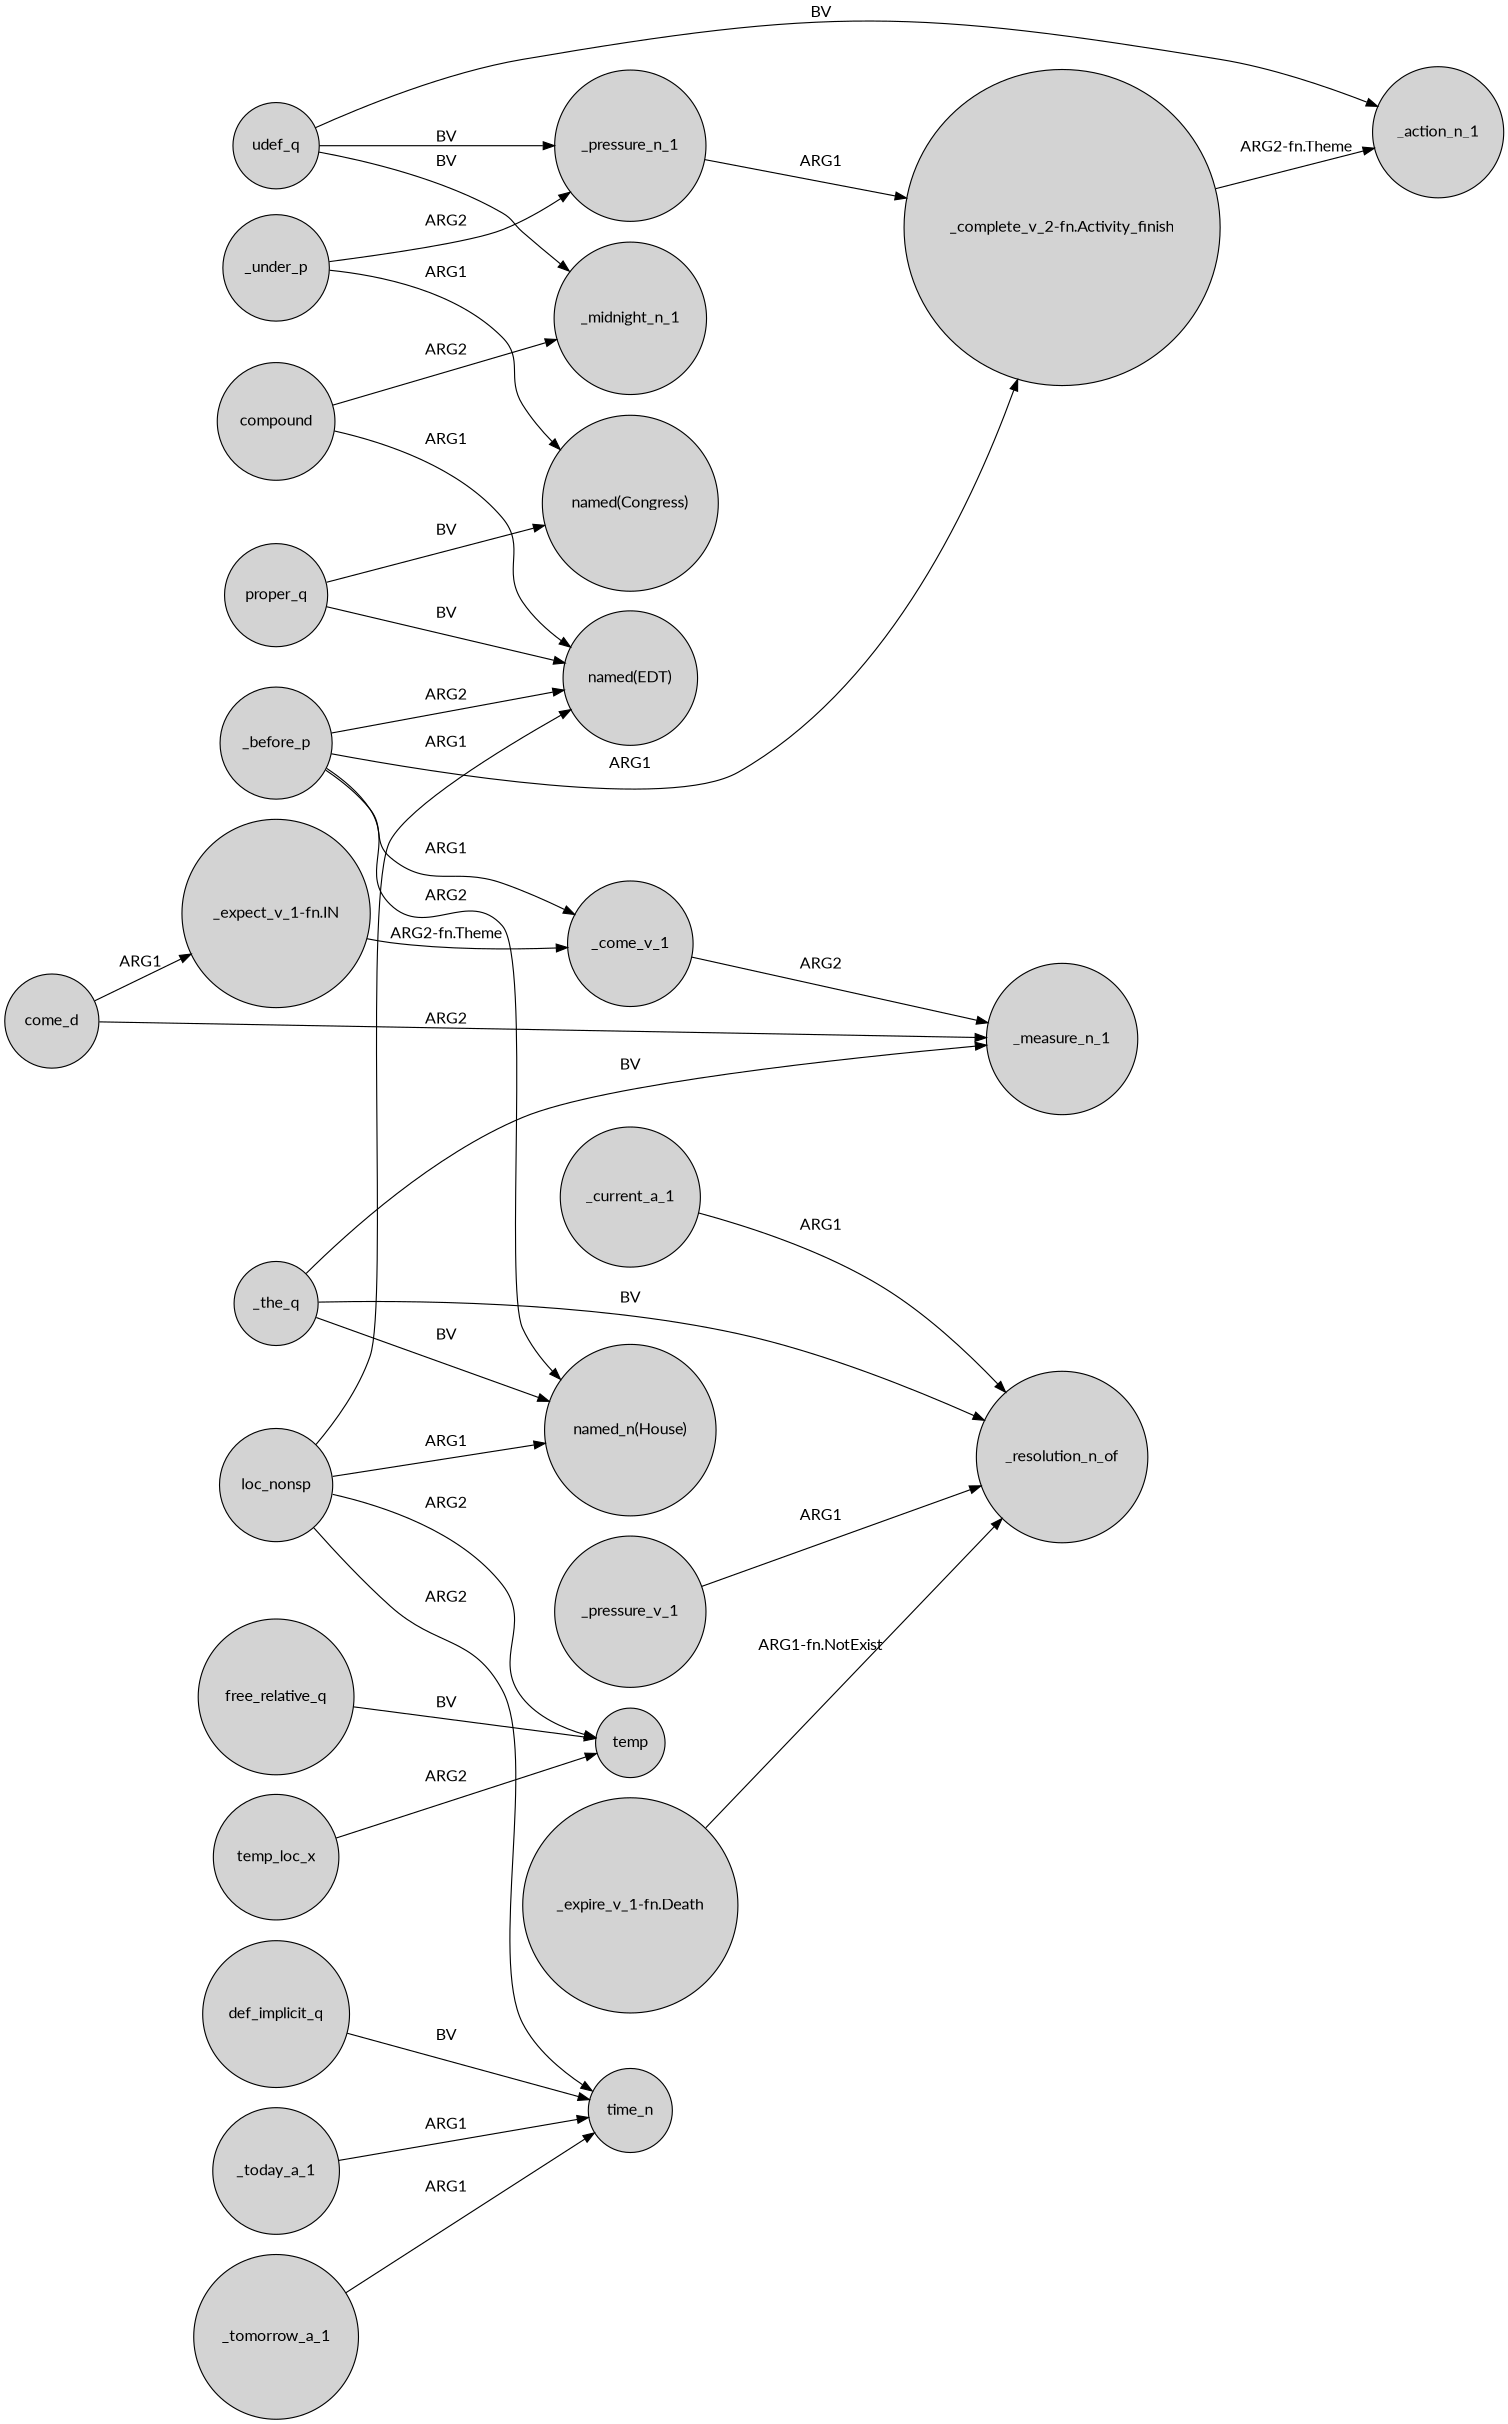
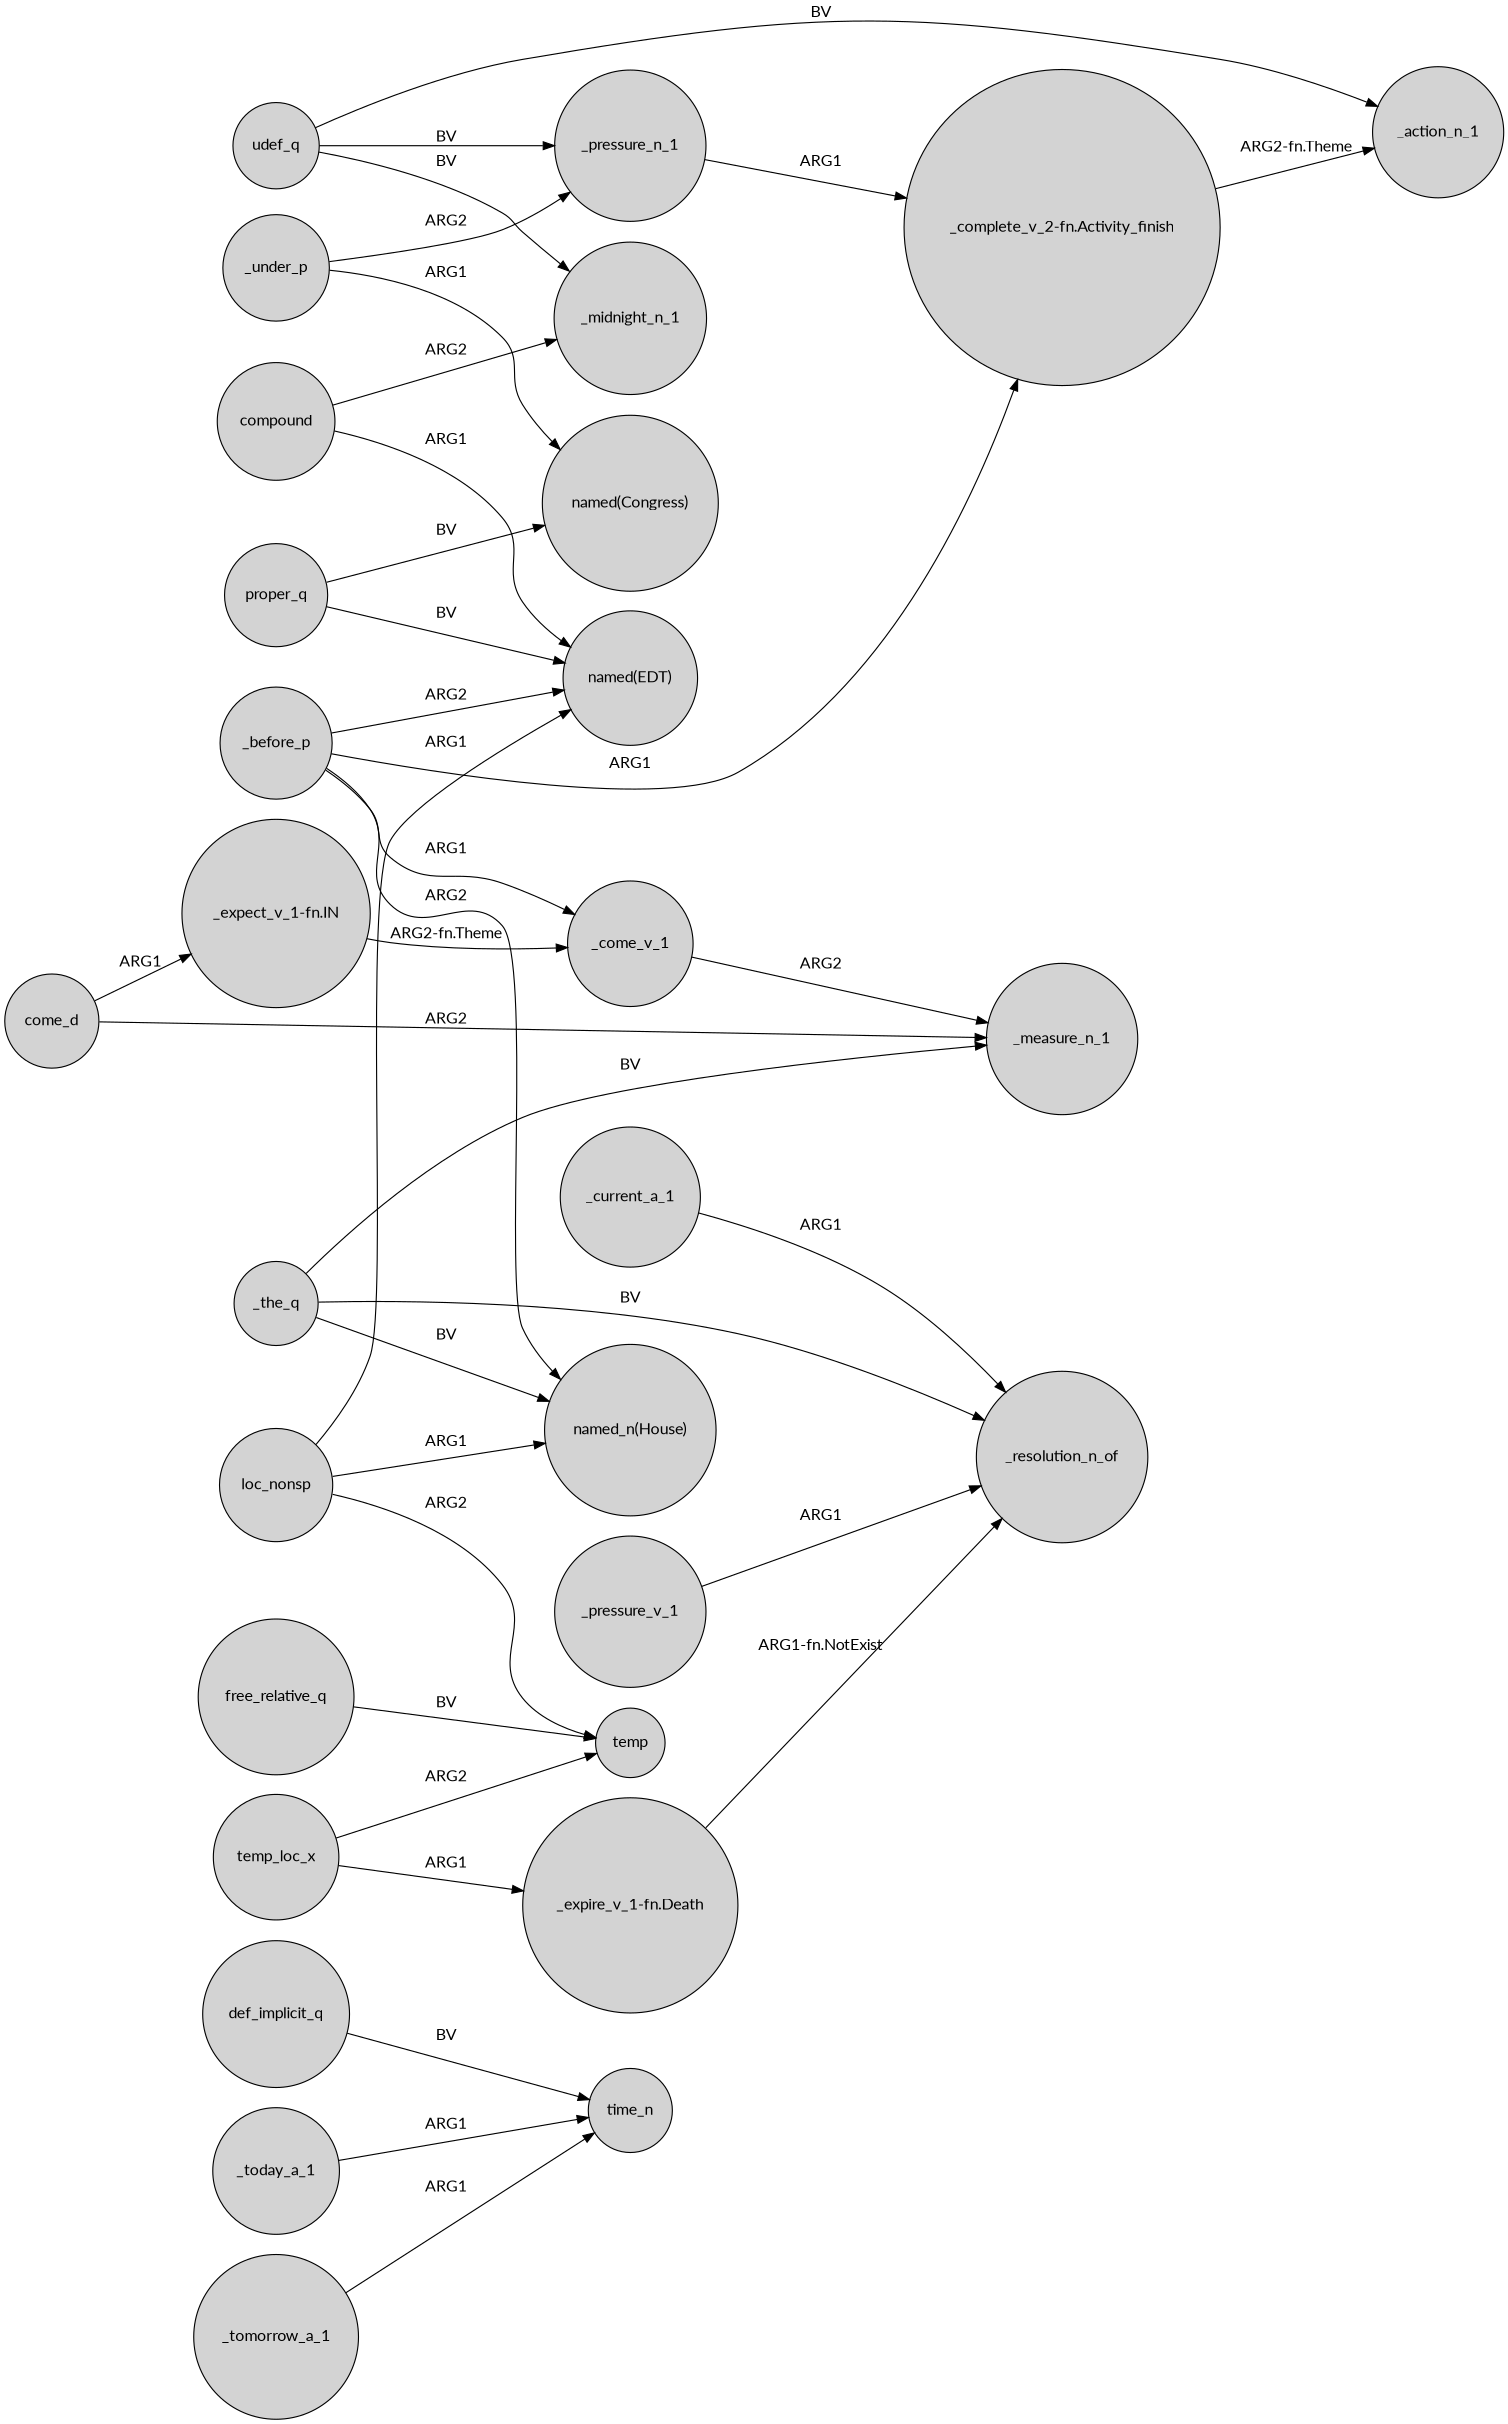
edge "loc_nonsp" -> "time_n": removed, label "ARG2"
edge "temp_loc_x" -> "_expire_v_1-fn.Death": added, label "ARG1"
